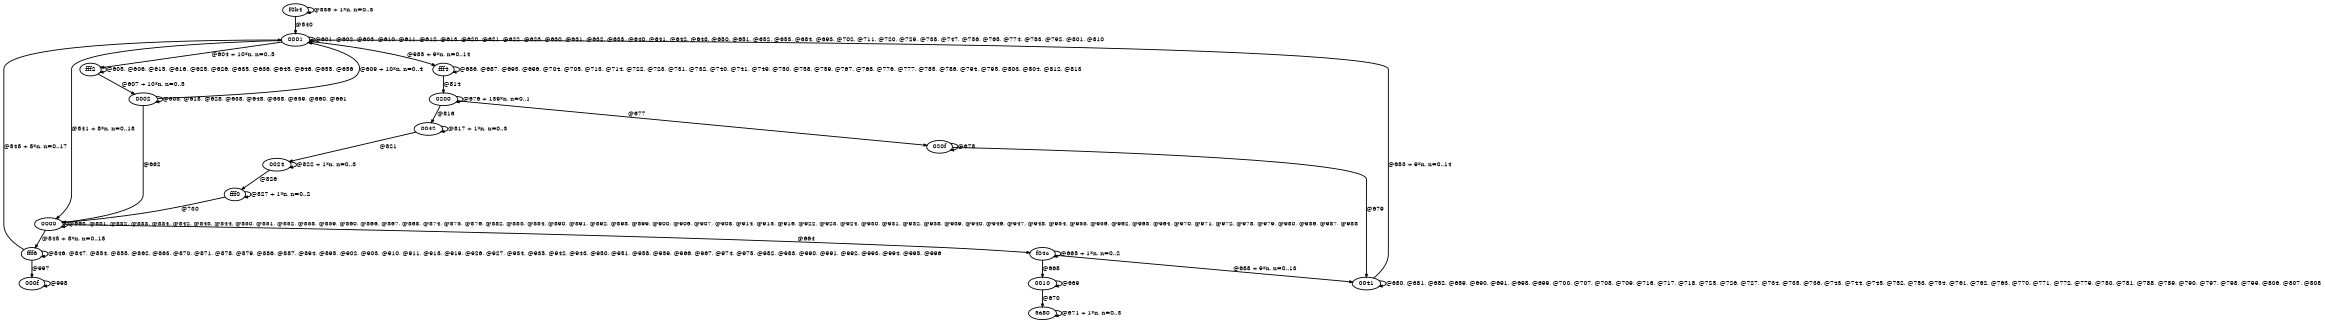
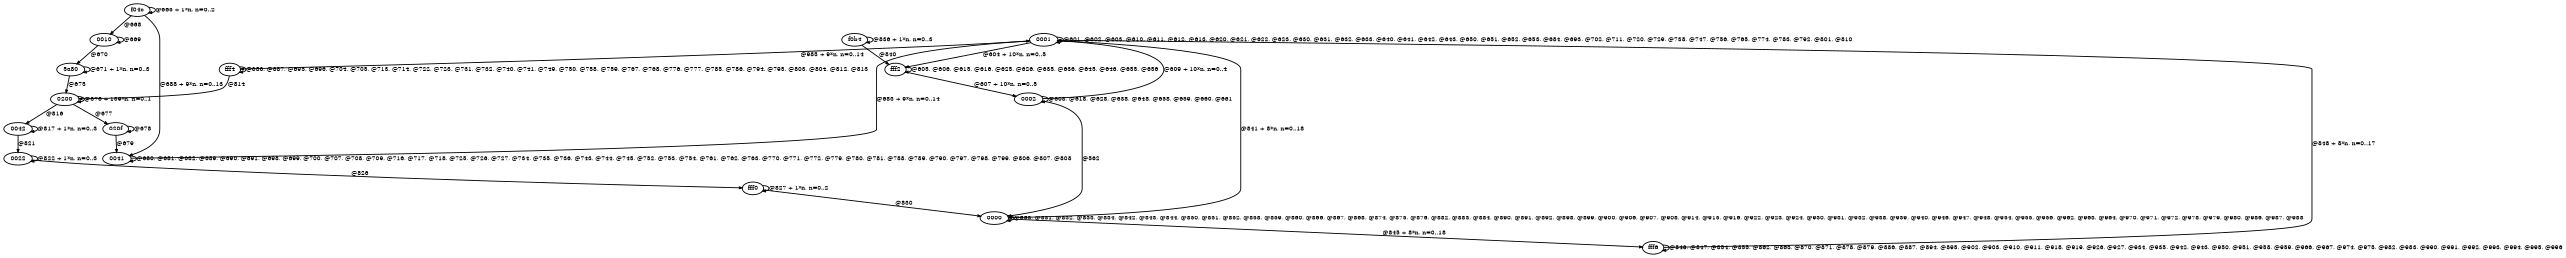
edge "f0b4" -> "0001": now "f0b4" -> "fff2"
edge "5a80" -> "0200": added, label "@675"
edge "0002" -> "0000": label "@662" -> "@562"
node "0024": label "0024" -> "0022"
edge "fff0" -> "0000": label "@730" -> "@830"
edge "0000" -> "f04c": removed, label "@664"
node "000f": removed
